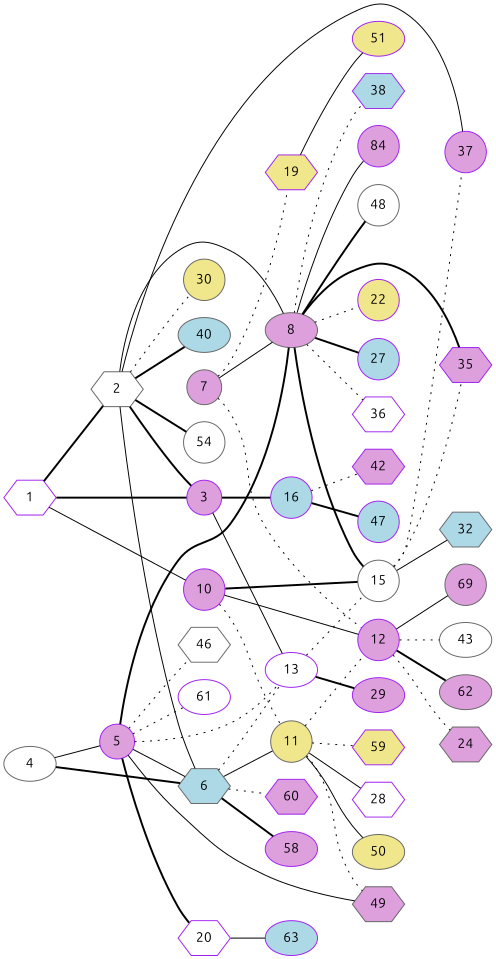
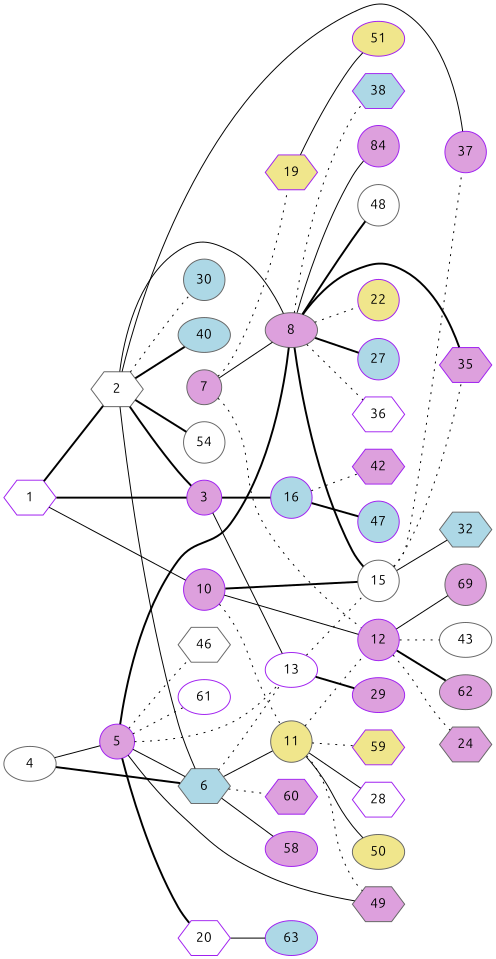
node "30": fillcolor khaki -> lightblue
edge "6" -- "58": style bold -> solid
